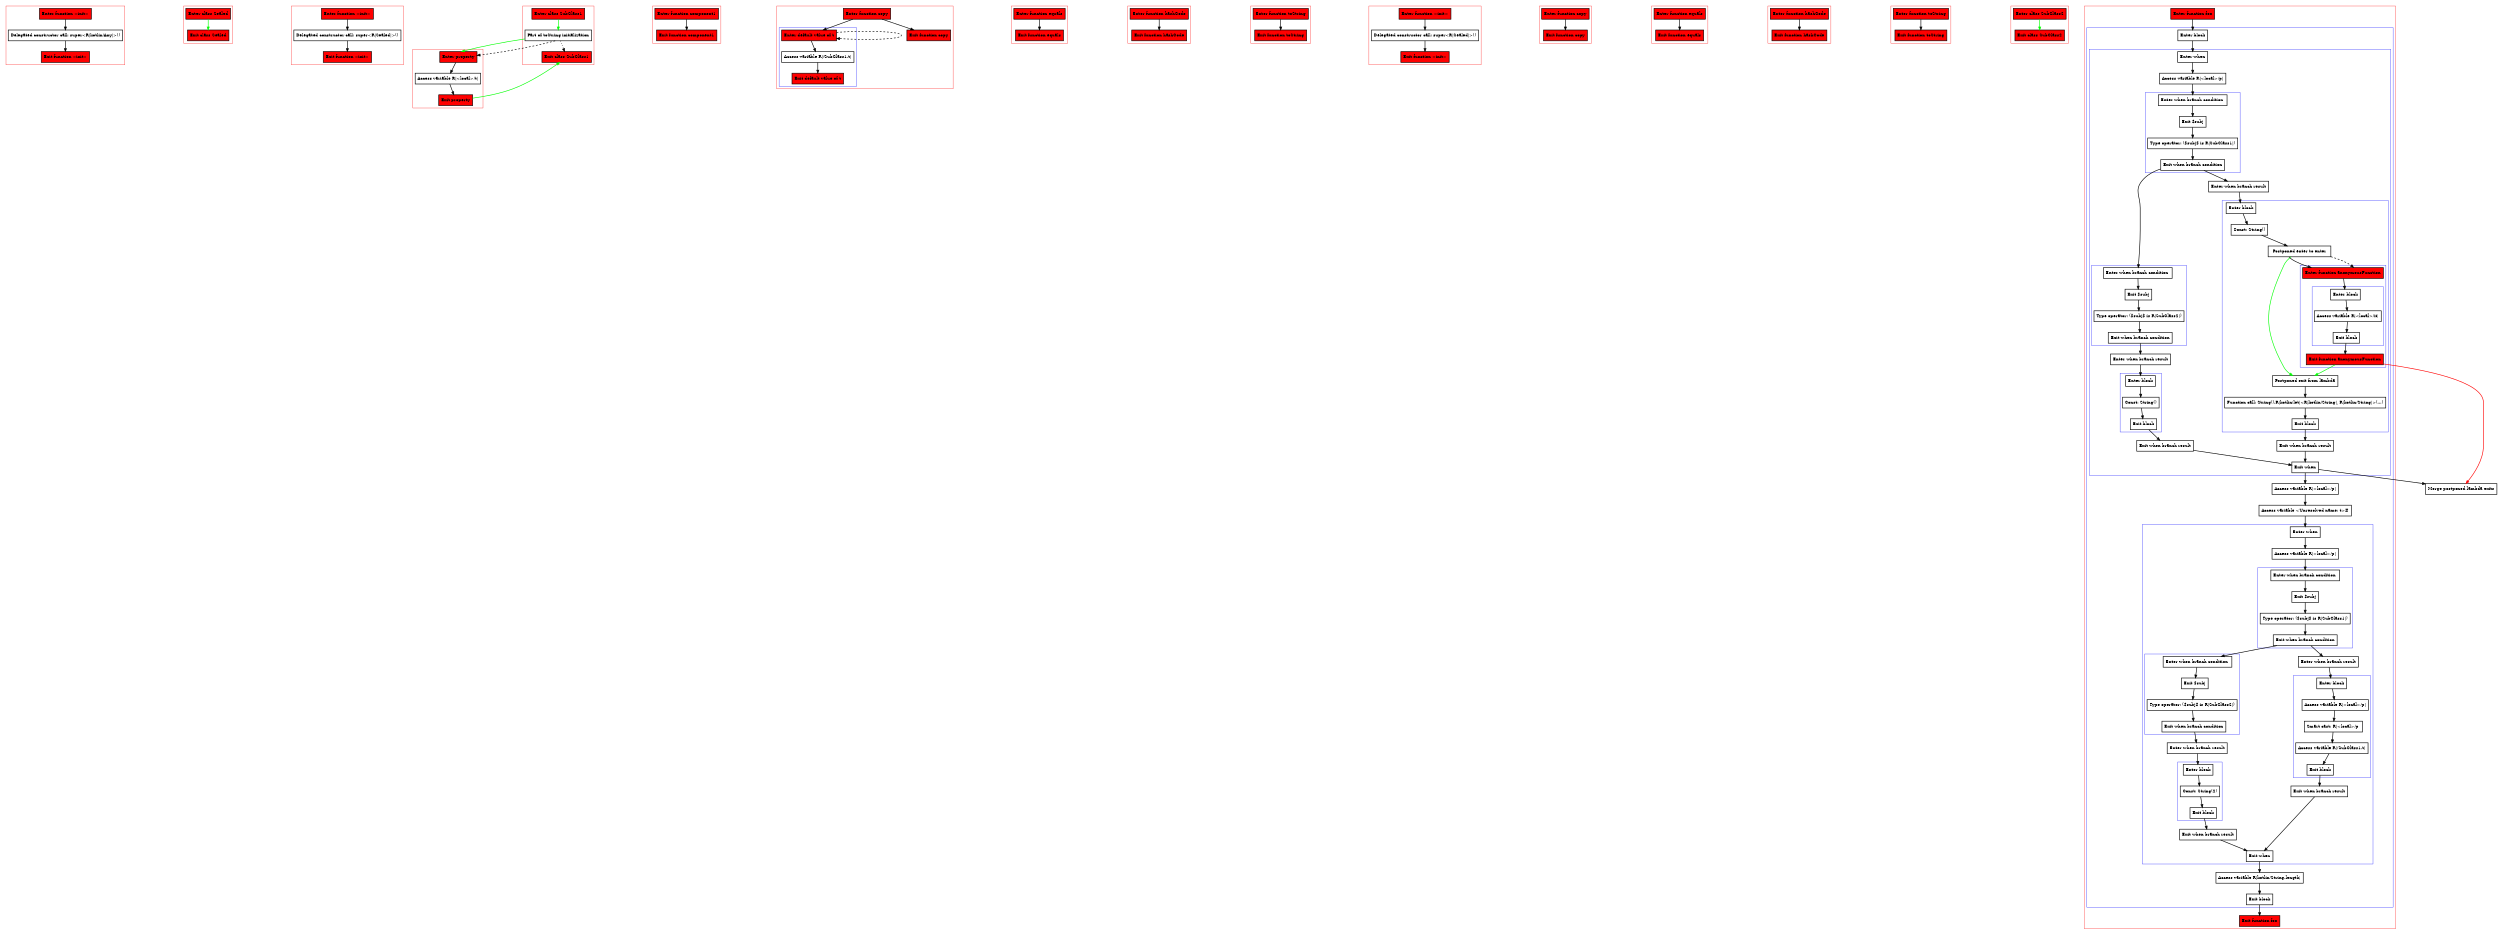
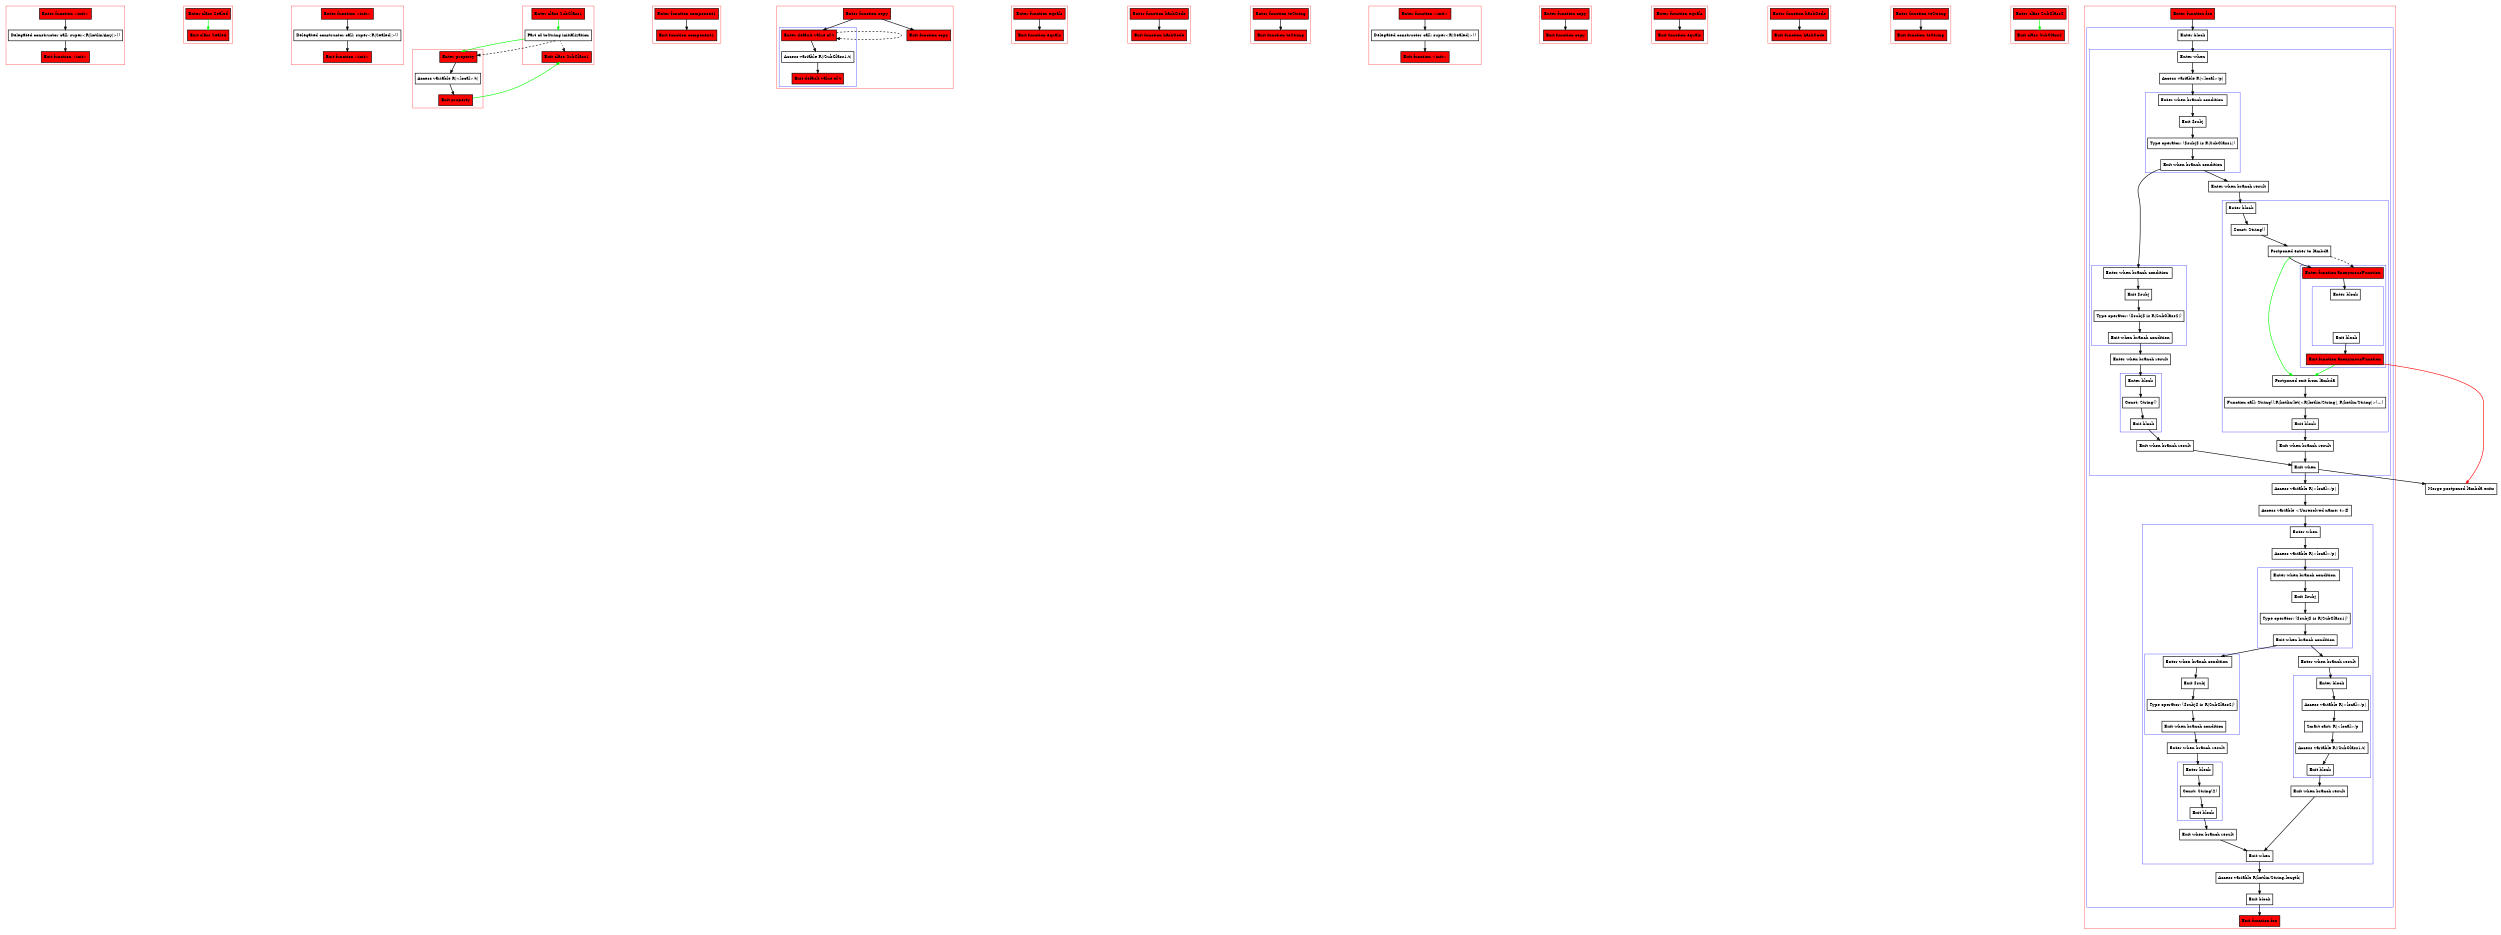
node "Postponed enter to enter": label "Postponed enter to enter" -> "Postponed enter to lambda"
node "Access variable R|<local>/it|": removed
